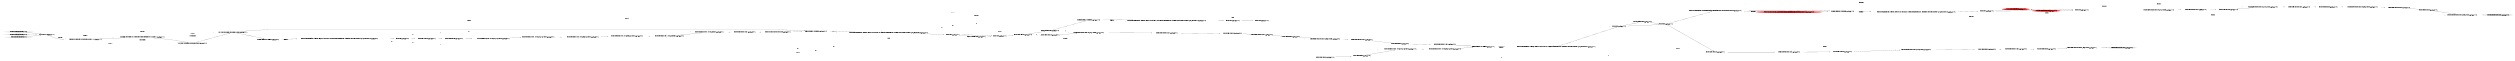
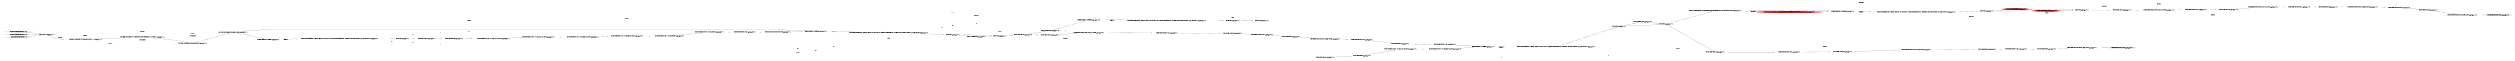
node "testHarness3.processWatermark(30L)@@@33@@@['1', '1', '0']": added
